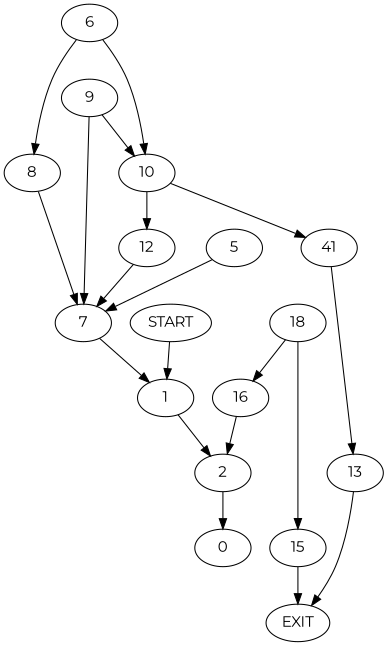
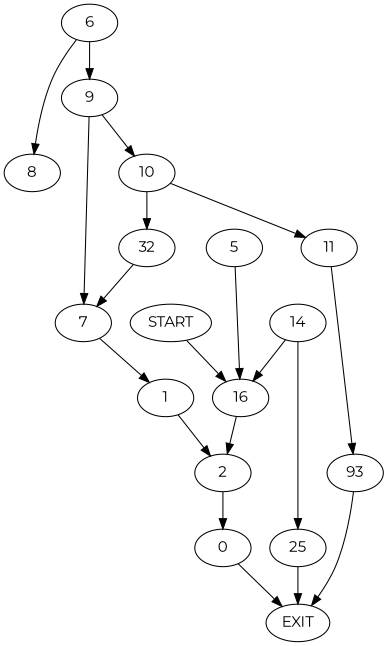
edge "6" -> "10": now "6" -> "9"
edge "8" -> "7": removed
node "12": label "12" -> "32"
node "41": label "41" -> "11"
edge "5" -> "7": now "5" -> "16"
node "18": label "18" -> "14"
edge "START" -> "1": now "START" -> "16"
node "13": label "13" -> "93"
node "15": label "15" -> "25"
edge "0" -> "EXIT": added
